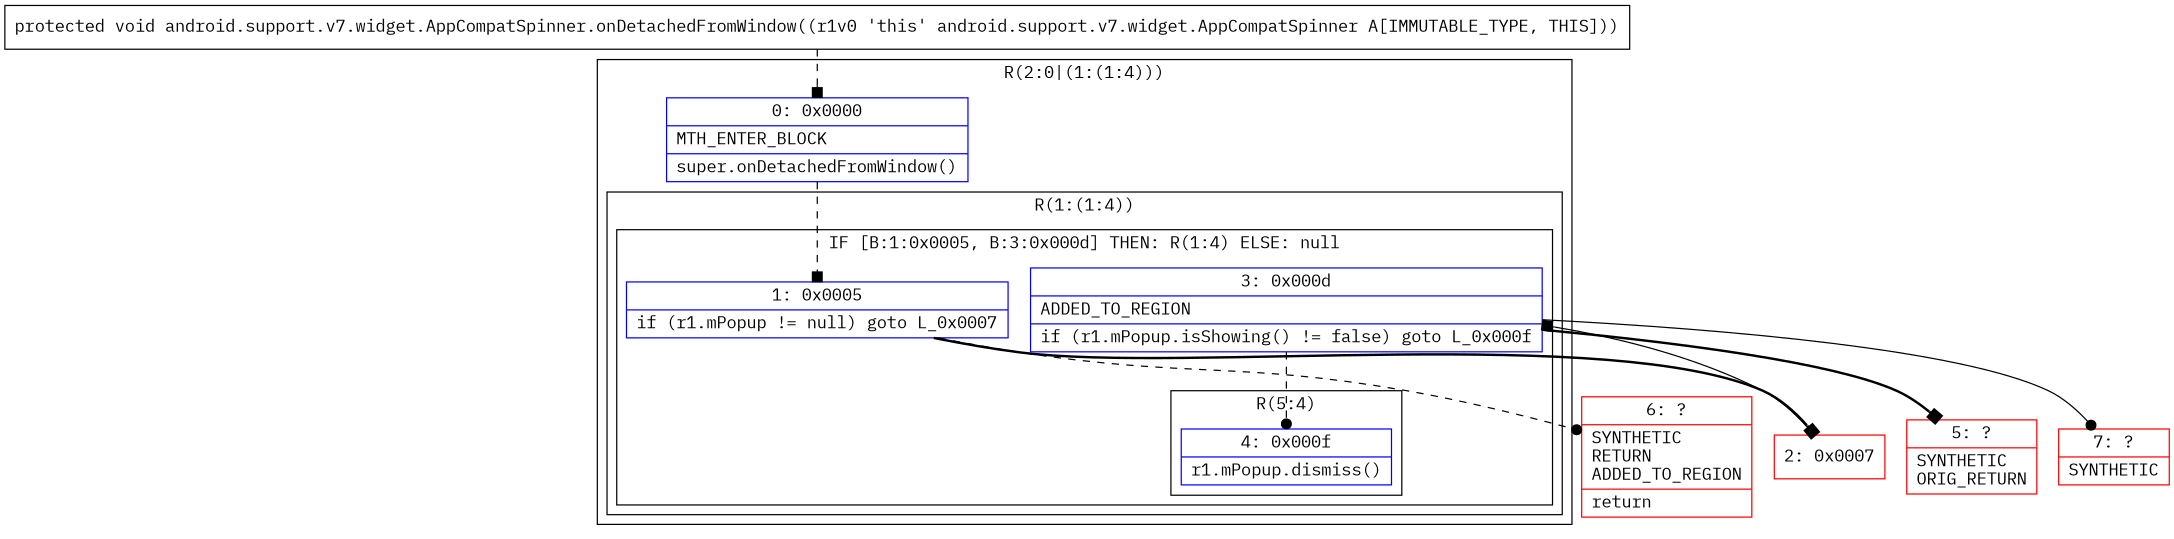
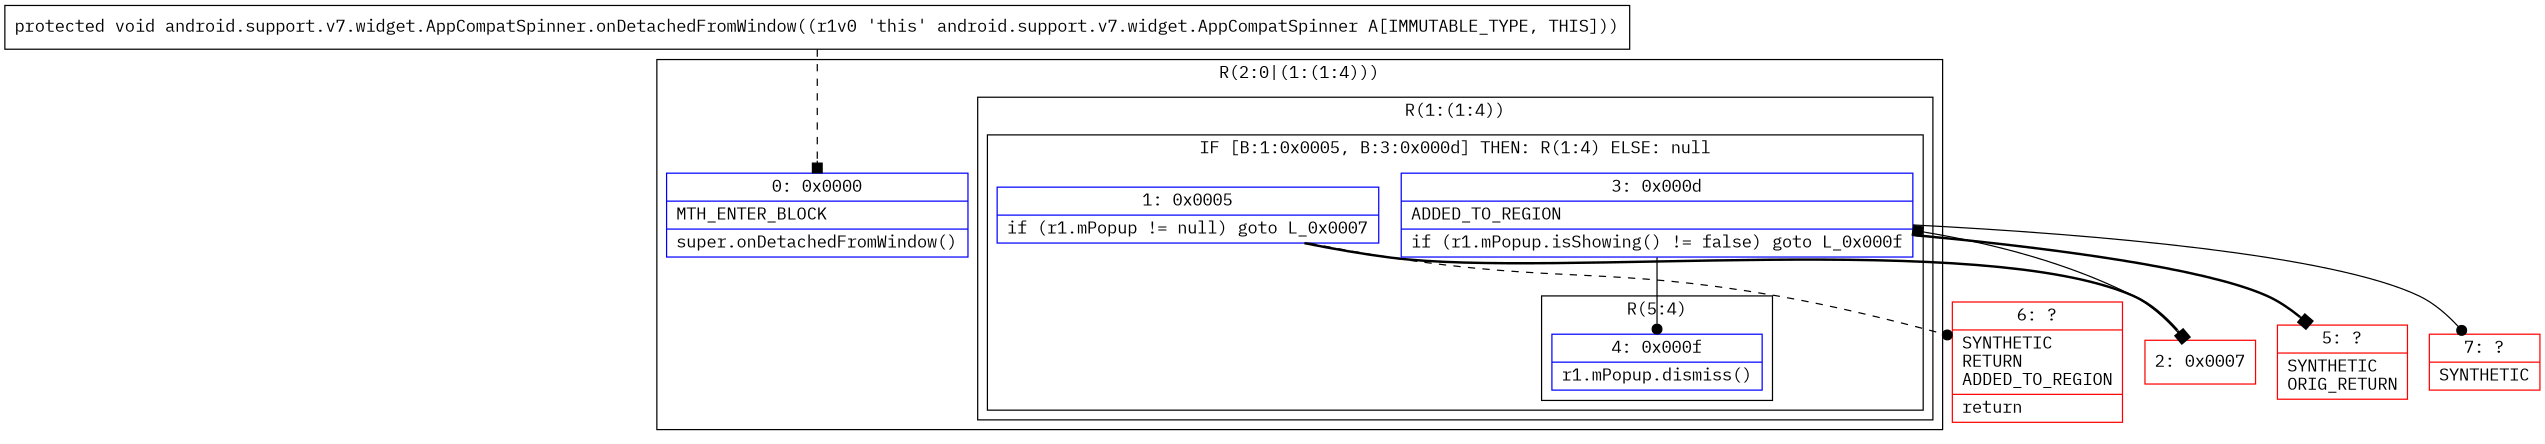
edge "0: 0x0000" -> "1: 0x0005": removed
edge "3: 0x000d" -> "4: 0x000f": style dashed -> solid
